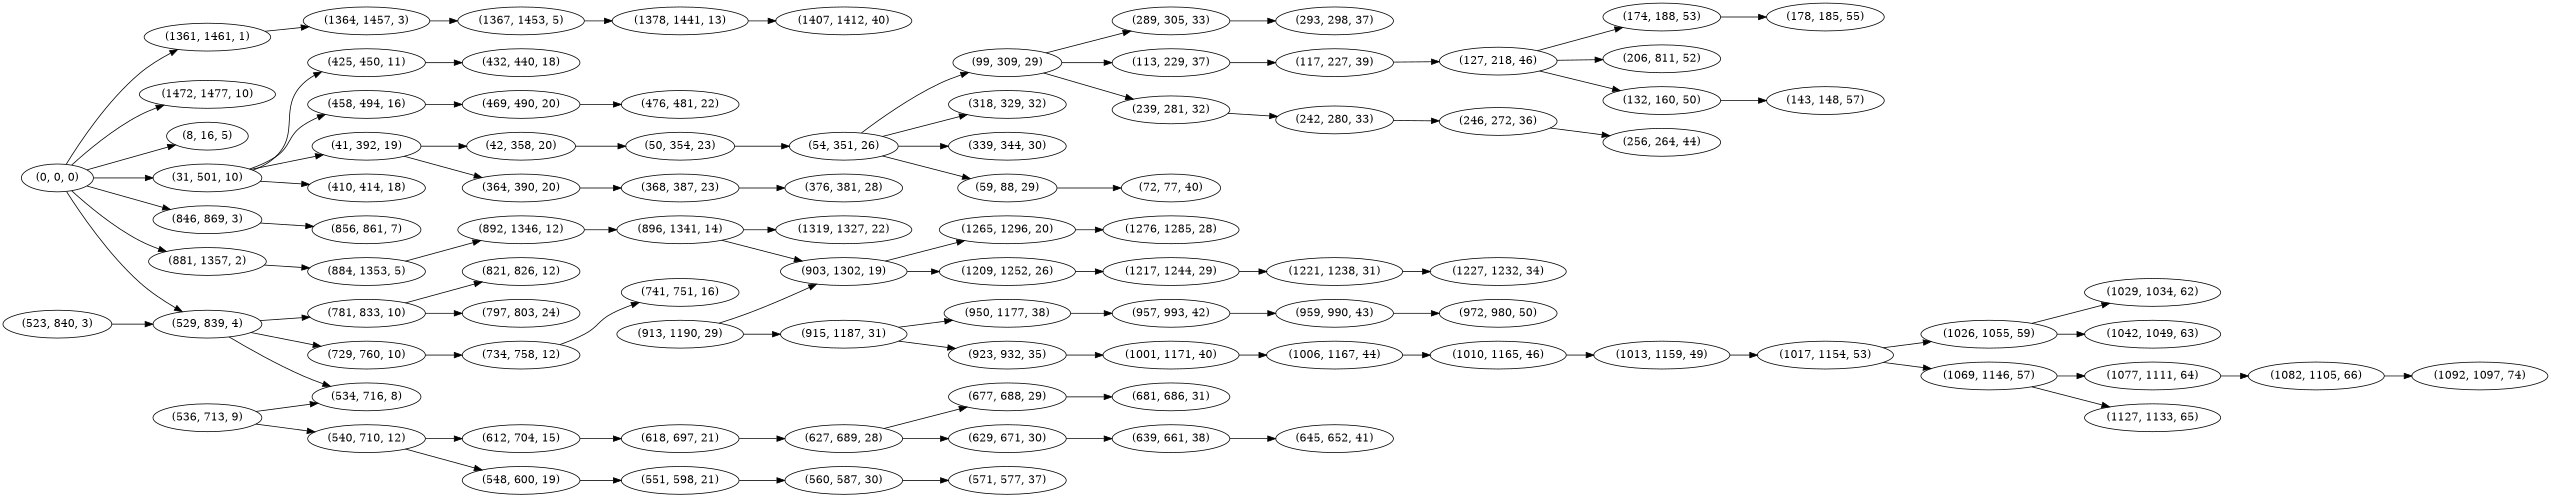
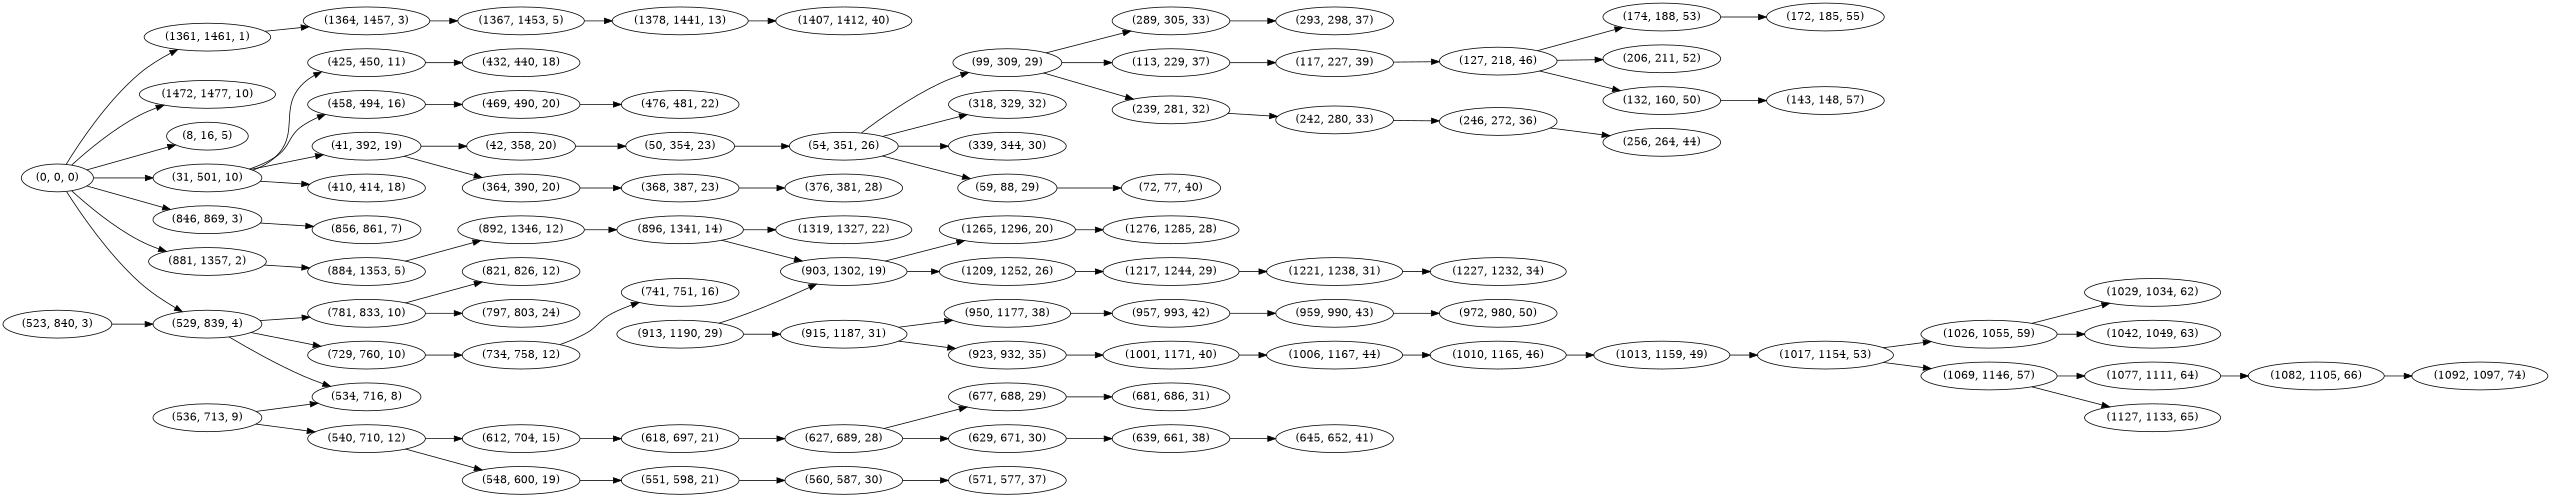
node "(178, 185, 55)": label "(178, 185, 55)" -> "(172, 185, 55)"
node "(206, 811, 52)": label "(206, 811, 52)" -> "(206, 211, 52)"
